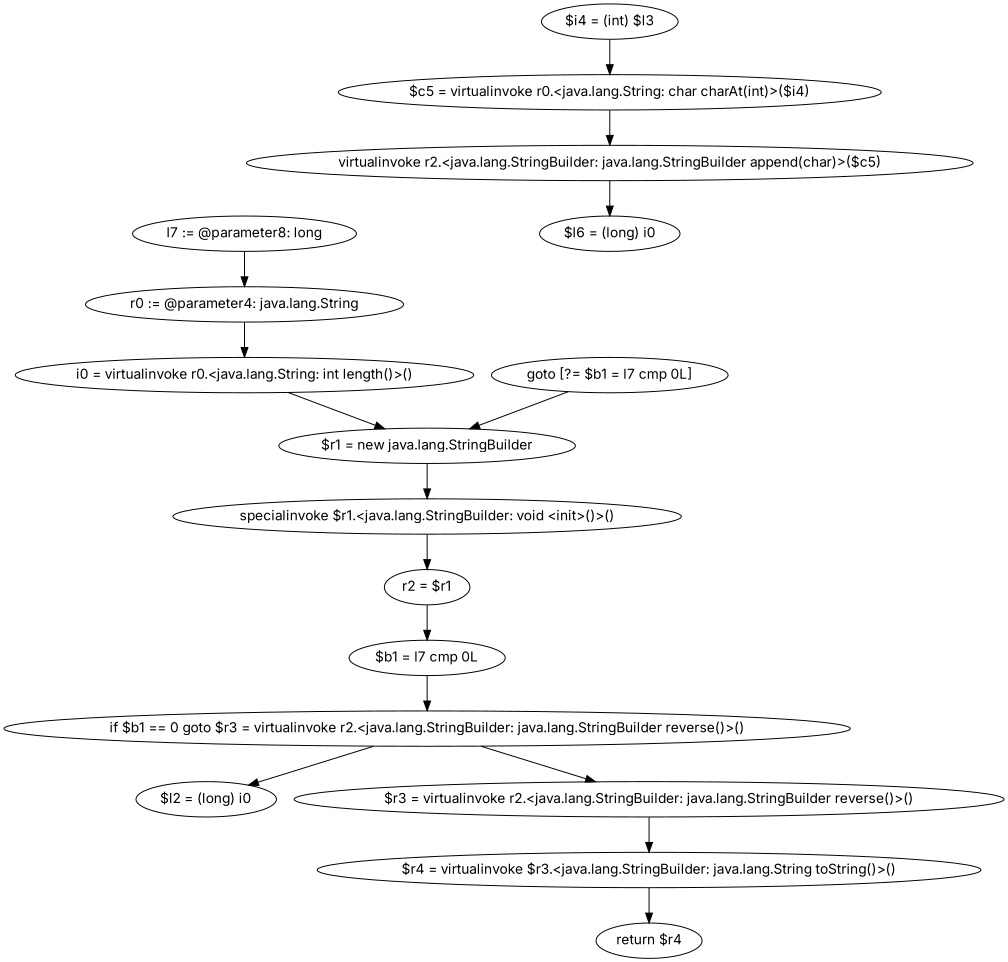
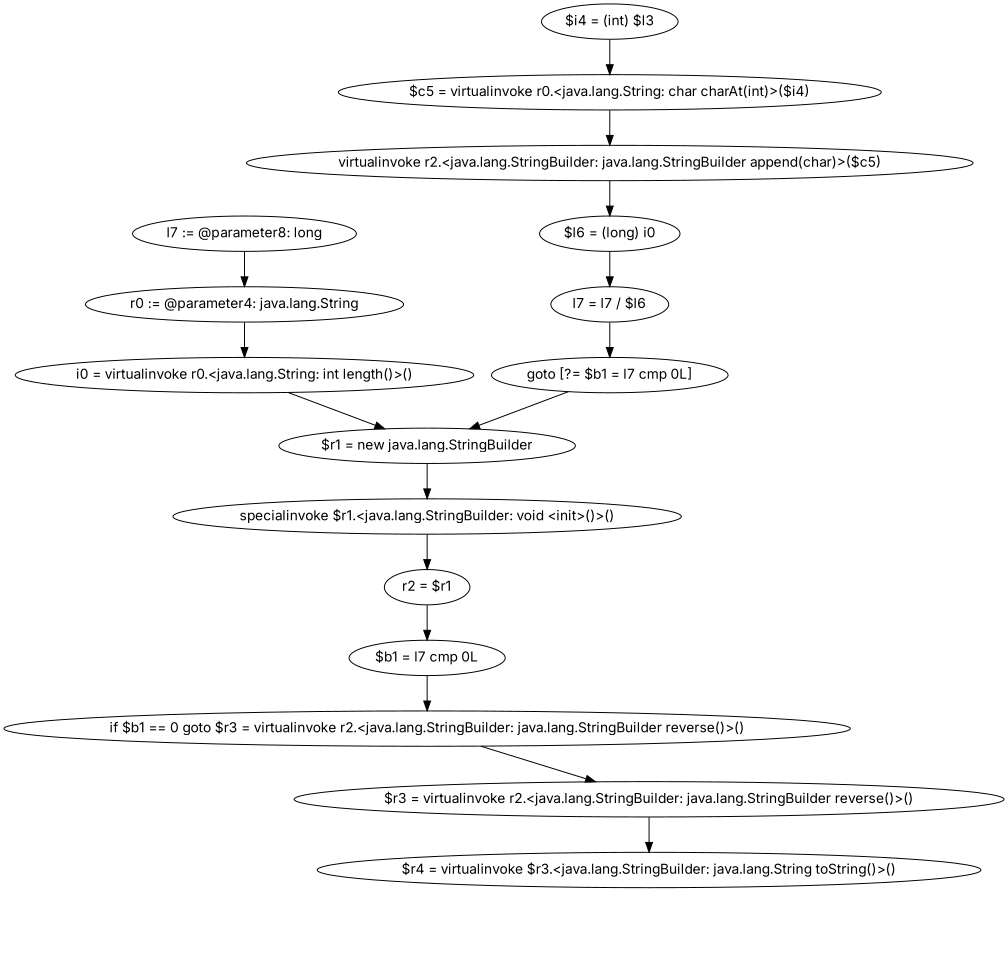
node "l7 = l7 / $l6": added
node "$l2 = (long) i0": removed
node "return $r4": removed
